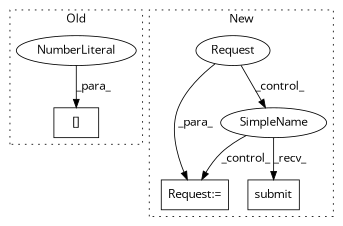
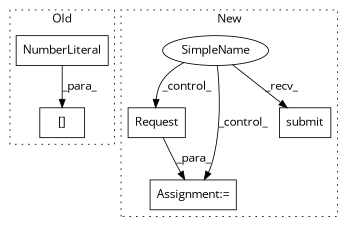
node "NumberLiteral": shape ellipse -> box
node "Request": shape ellipse -> box
edge "Request" -> "SimpleName": reversed
node "Request:=": label "Request:=" -> "Assignment:="
